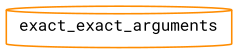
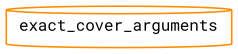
node "exact_exact_arguments": label "exact_exact_arguments" -> "exact_cover_arguments"
